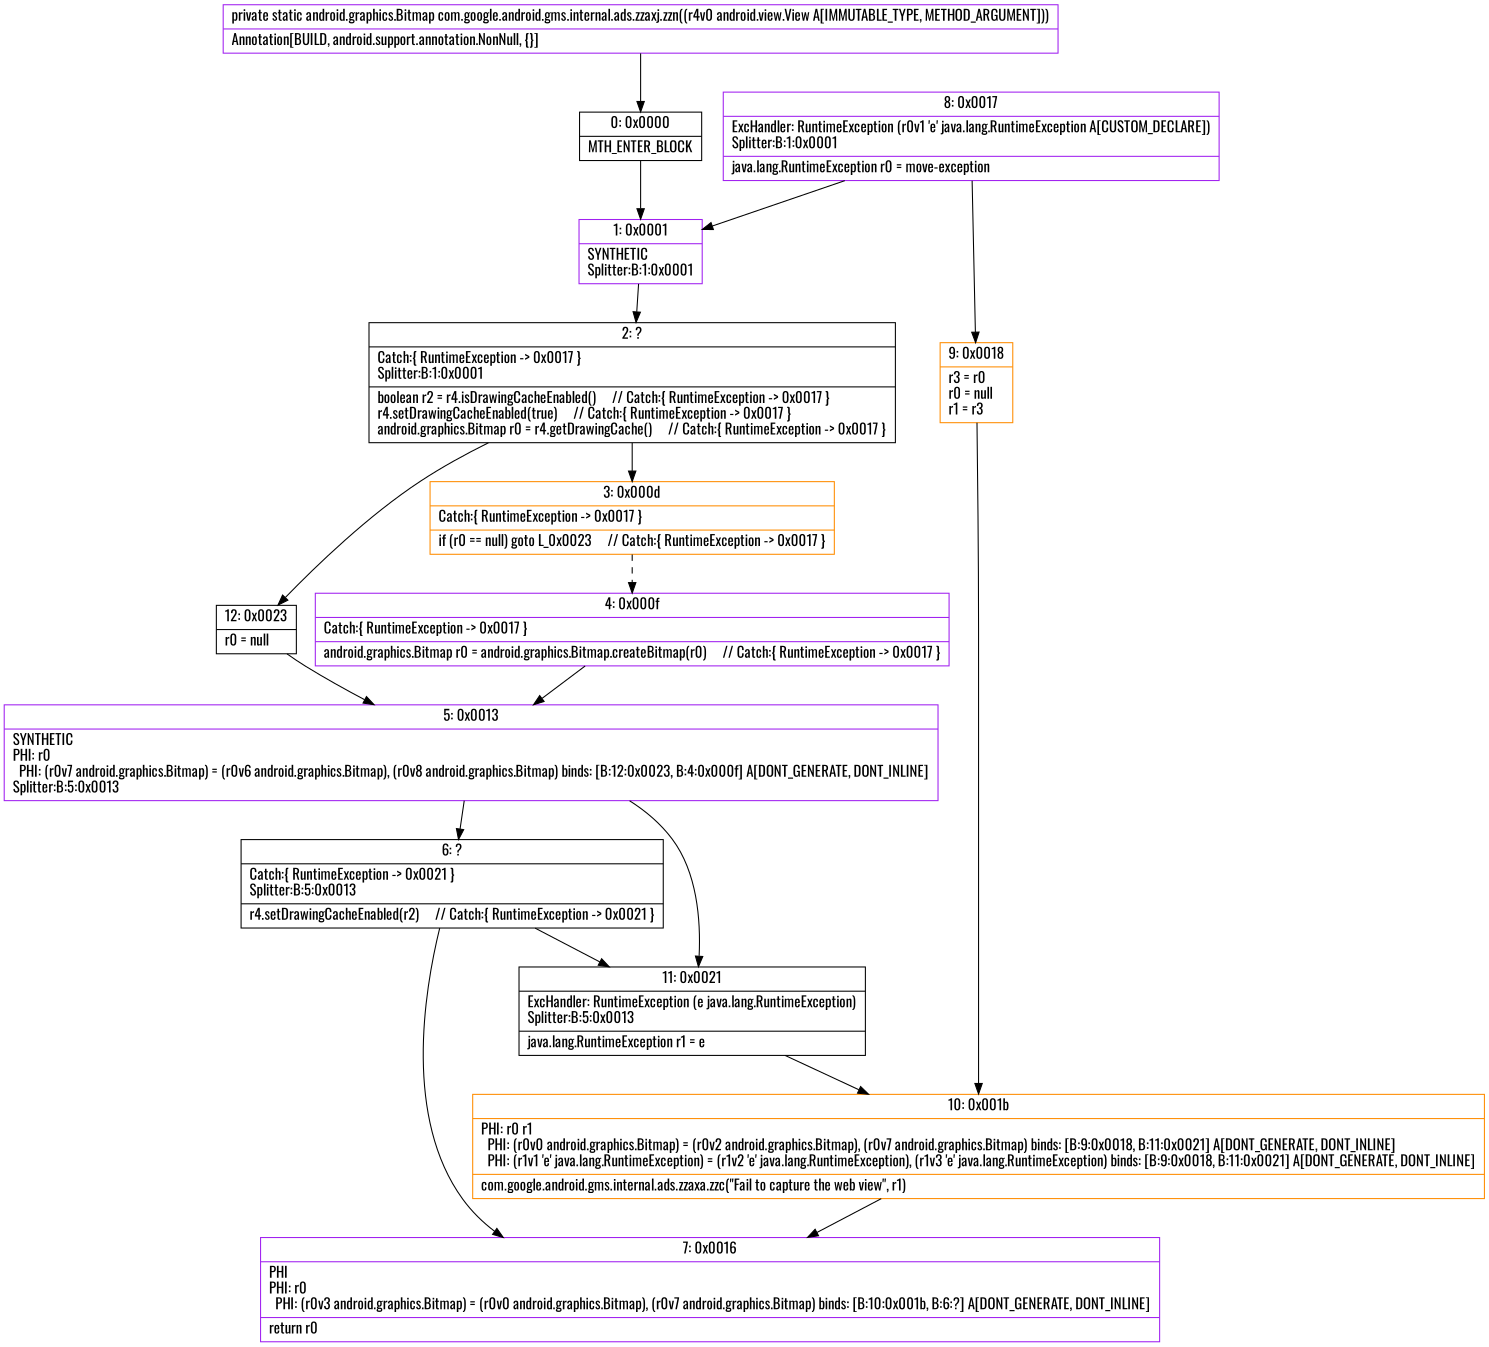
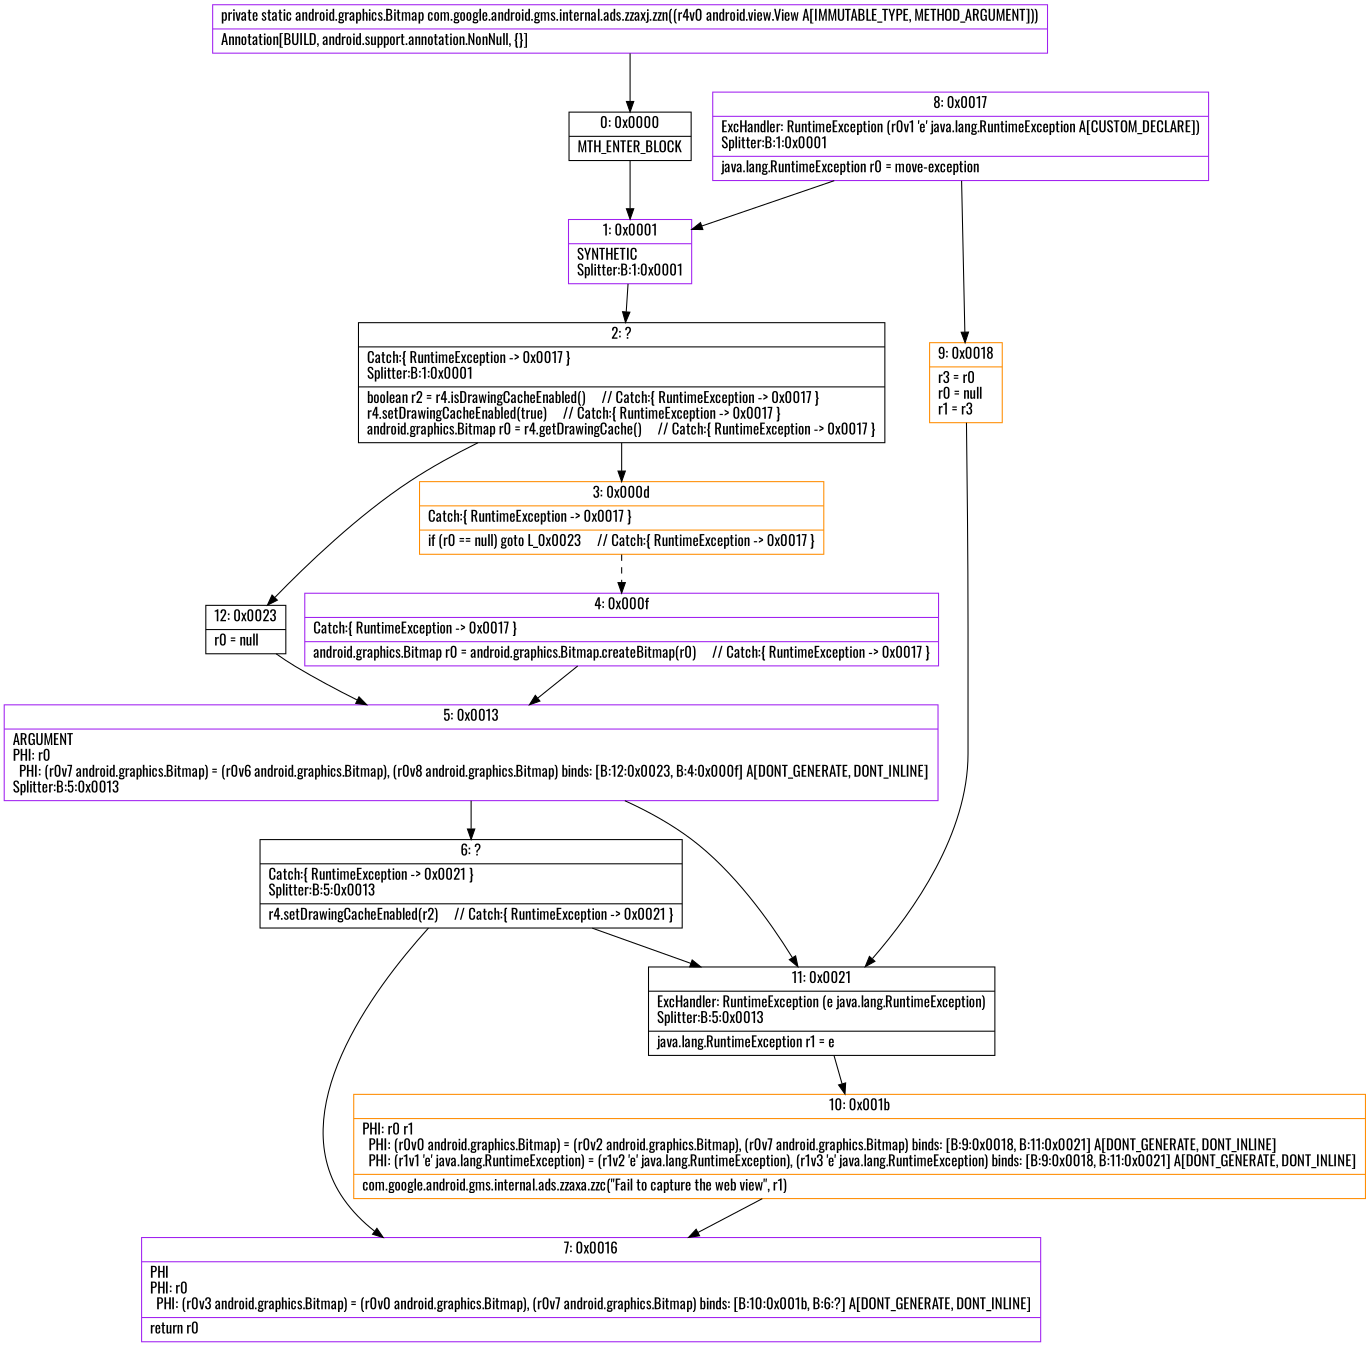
node "5: 0x0013": text "SYNTHETIC" -> "ARGUMENT"
edge "9: 0x0018" -> "10: 0x001b": now "9: 0x0018" -> "11: 0x0021"
